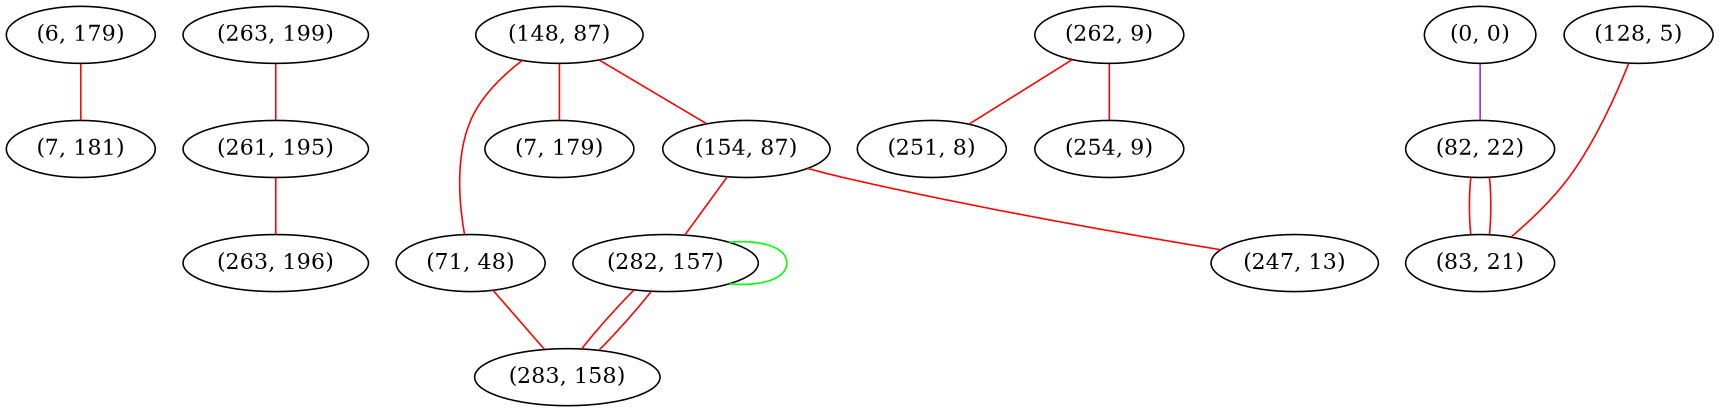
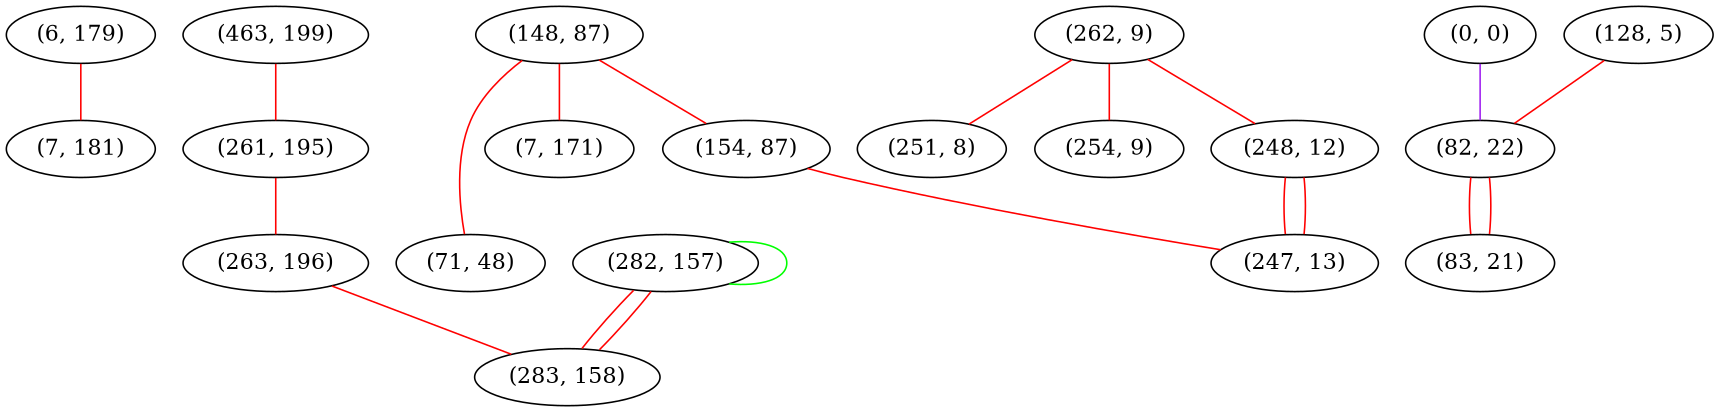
node "(263, 199)": label "(263, 199)" -> "(463, 199)"
node "(7, 179)": label "(7, 179)" -> "(7, 171)"
node "(248, 12)": added
edge "(128, 5)" -- "(83, 21)": now "(128, 5)" -- "(82, 22)"
edge "(154, 87)" -- "(282, 157)": removed
edge "(71, 48)" -- "(283, 158)": now "(263, 196)" -- "(283, 158)"
